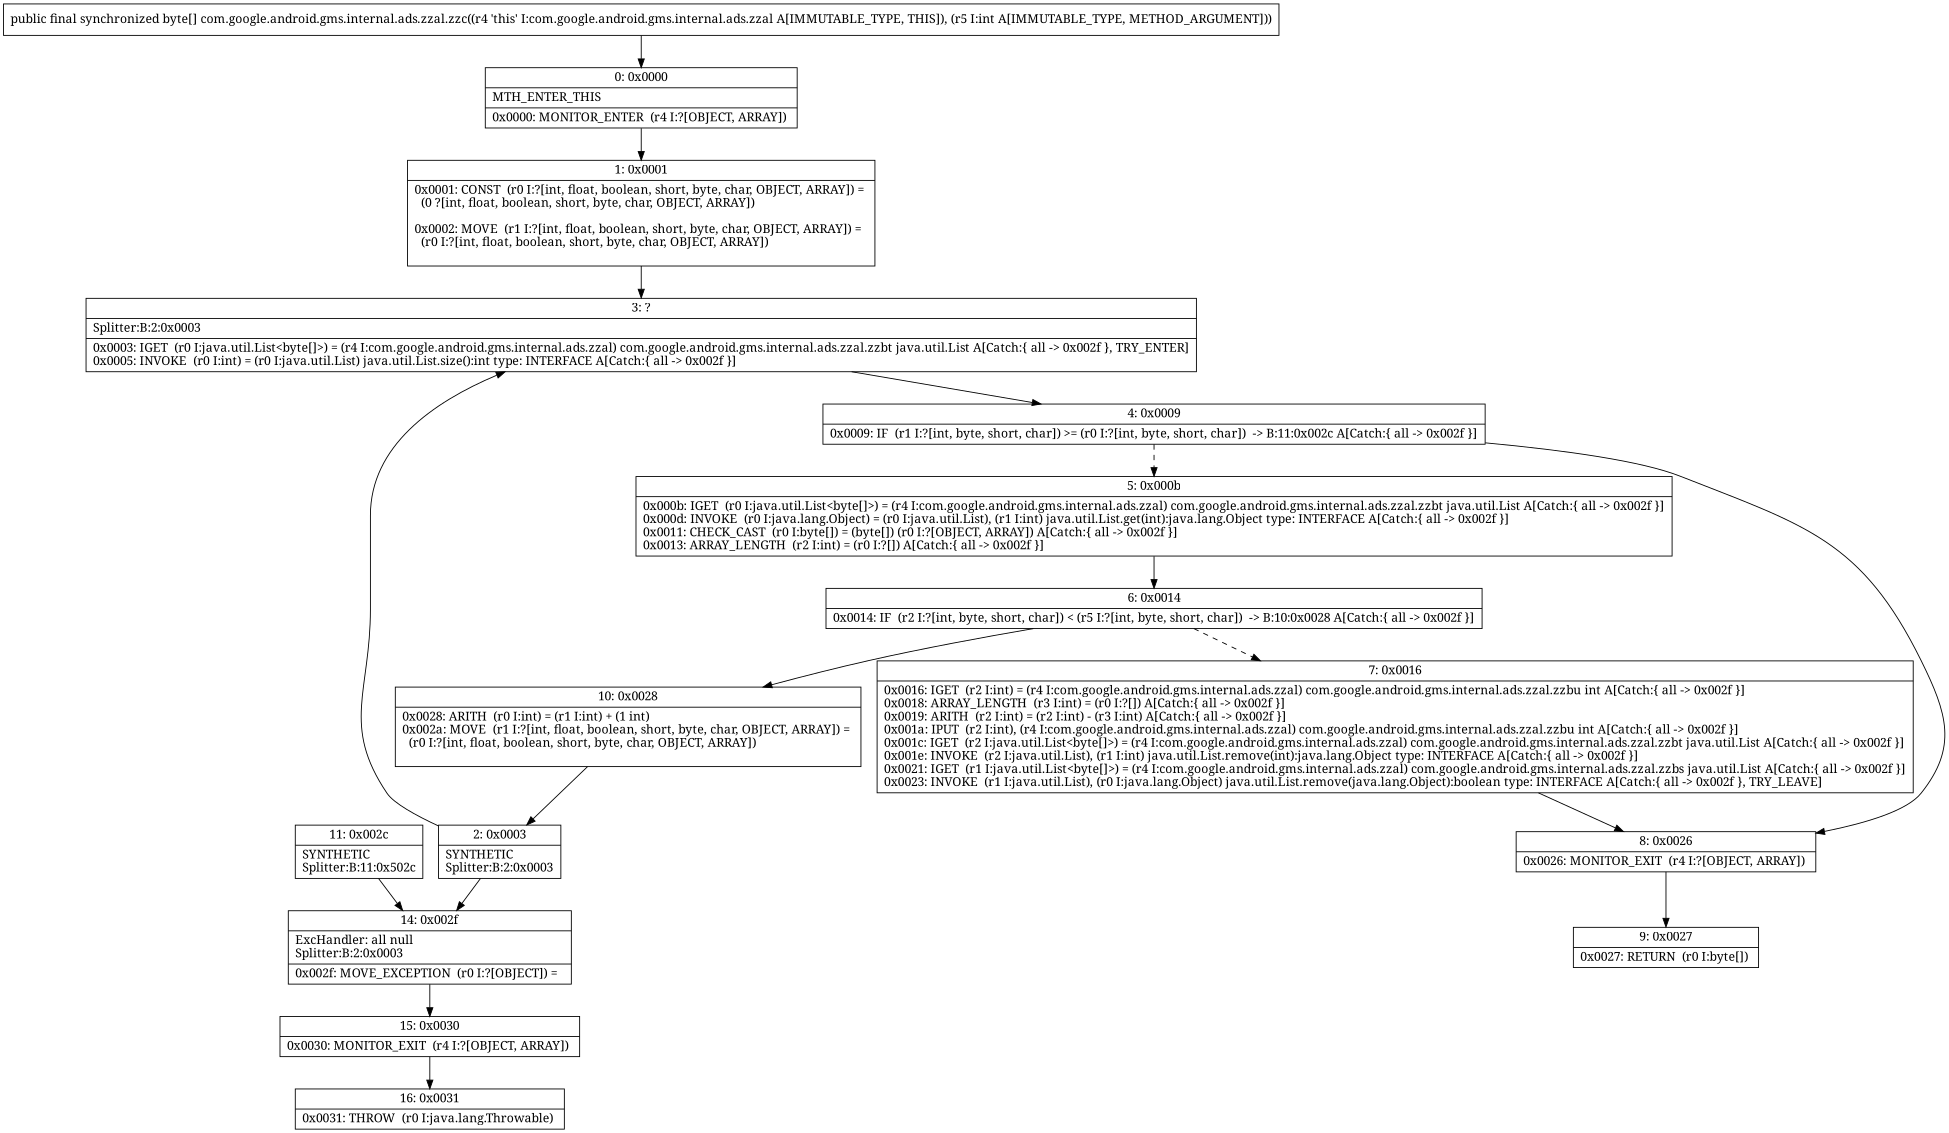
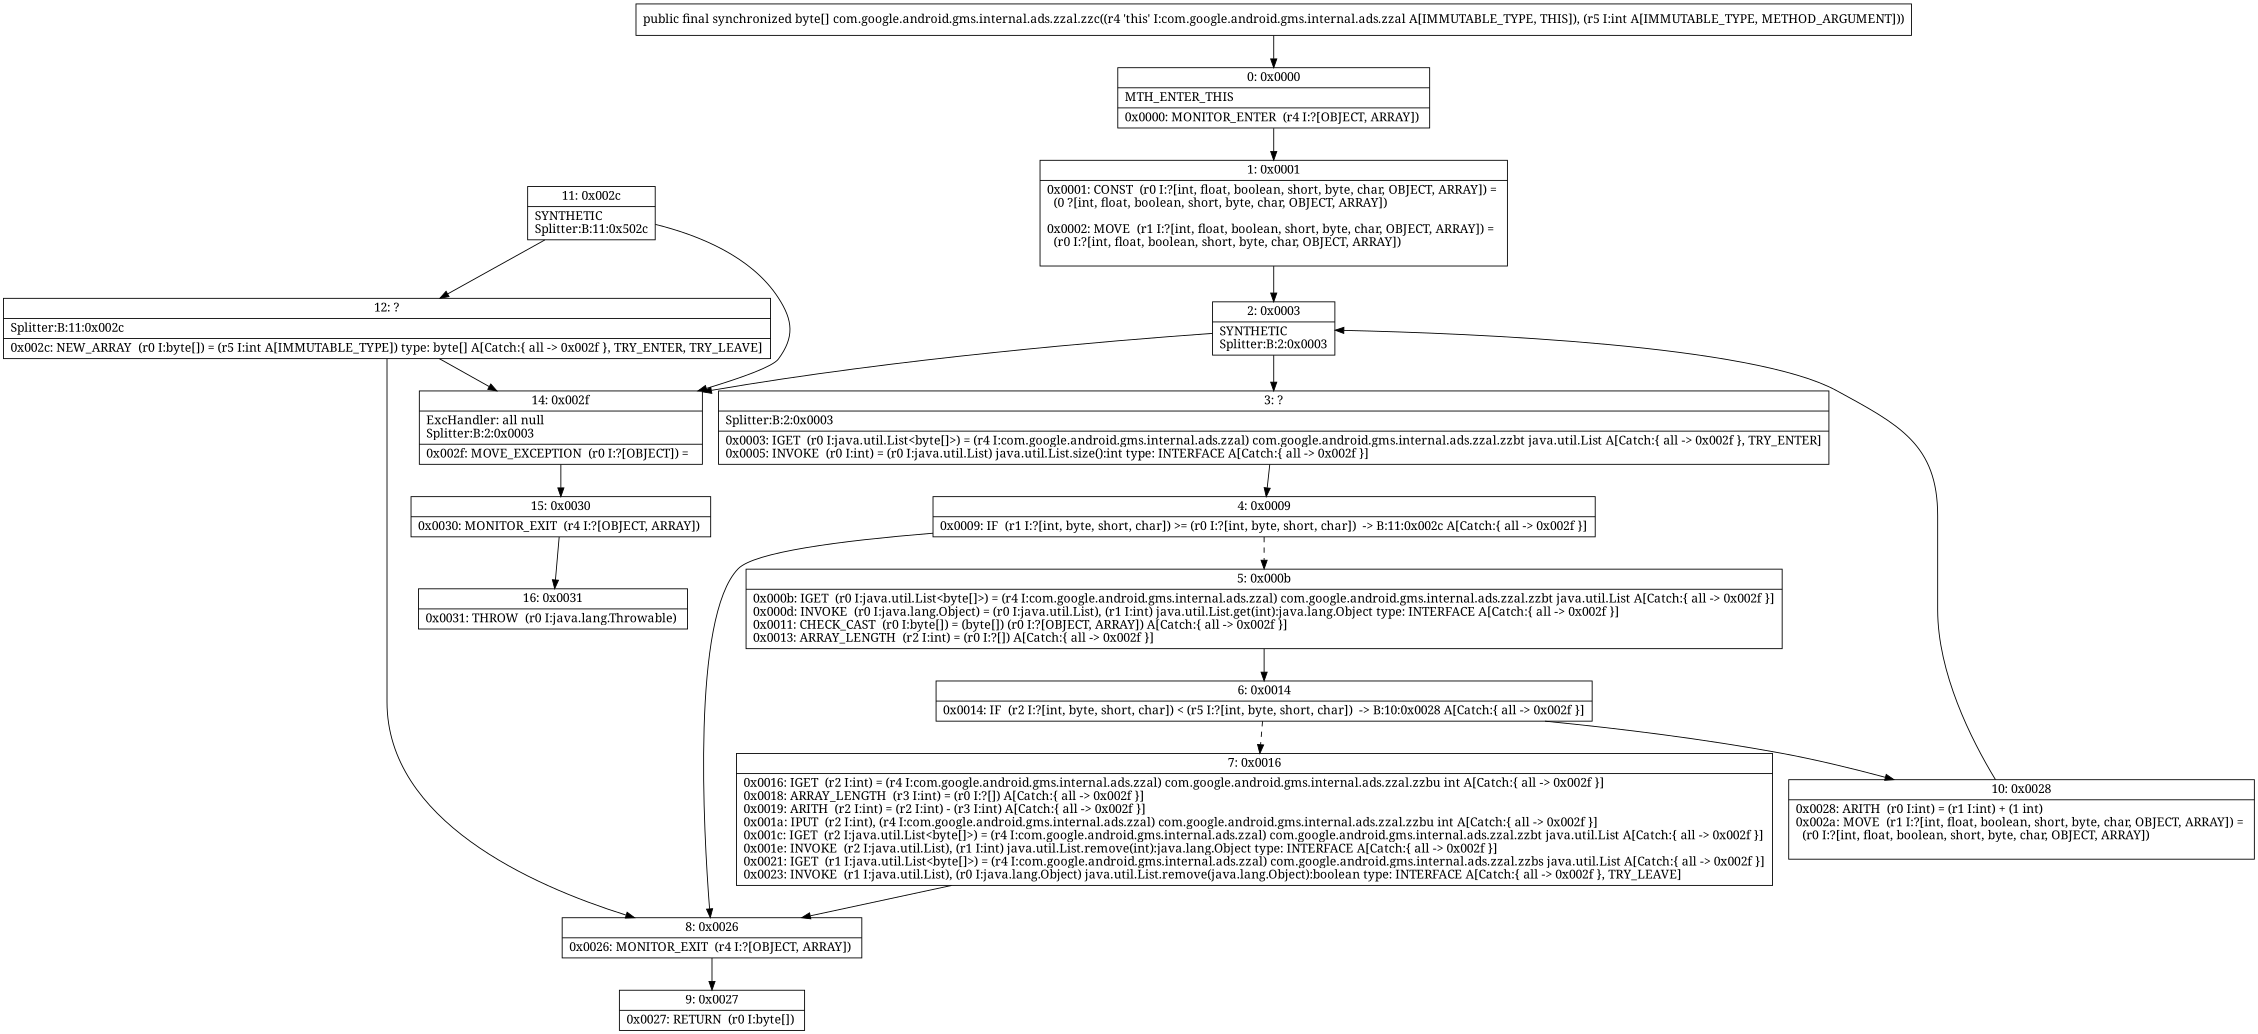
edge "1: 0x0001" -> "3: ?": now "1: 0x0001" -> "2: 0x0003"
node "12: ?": added
